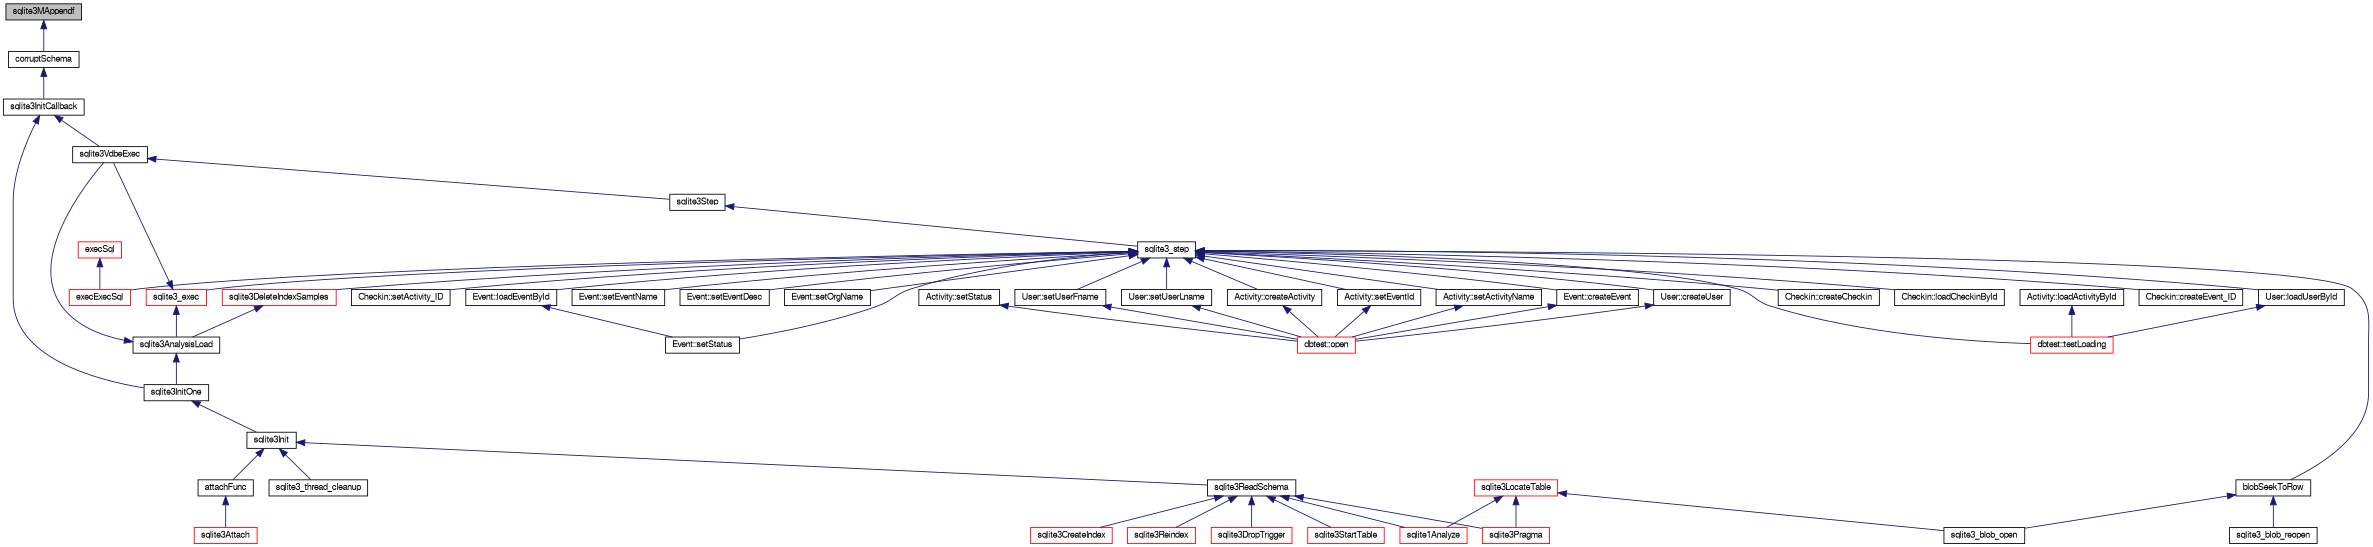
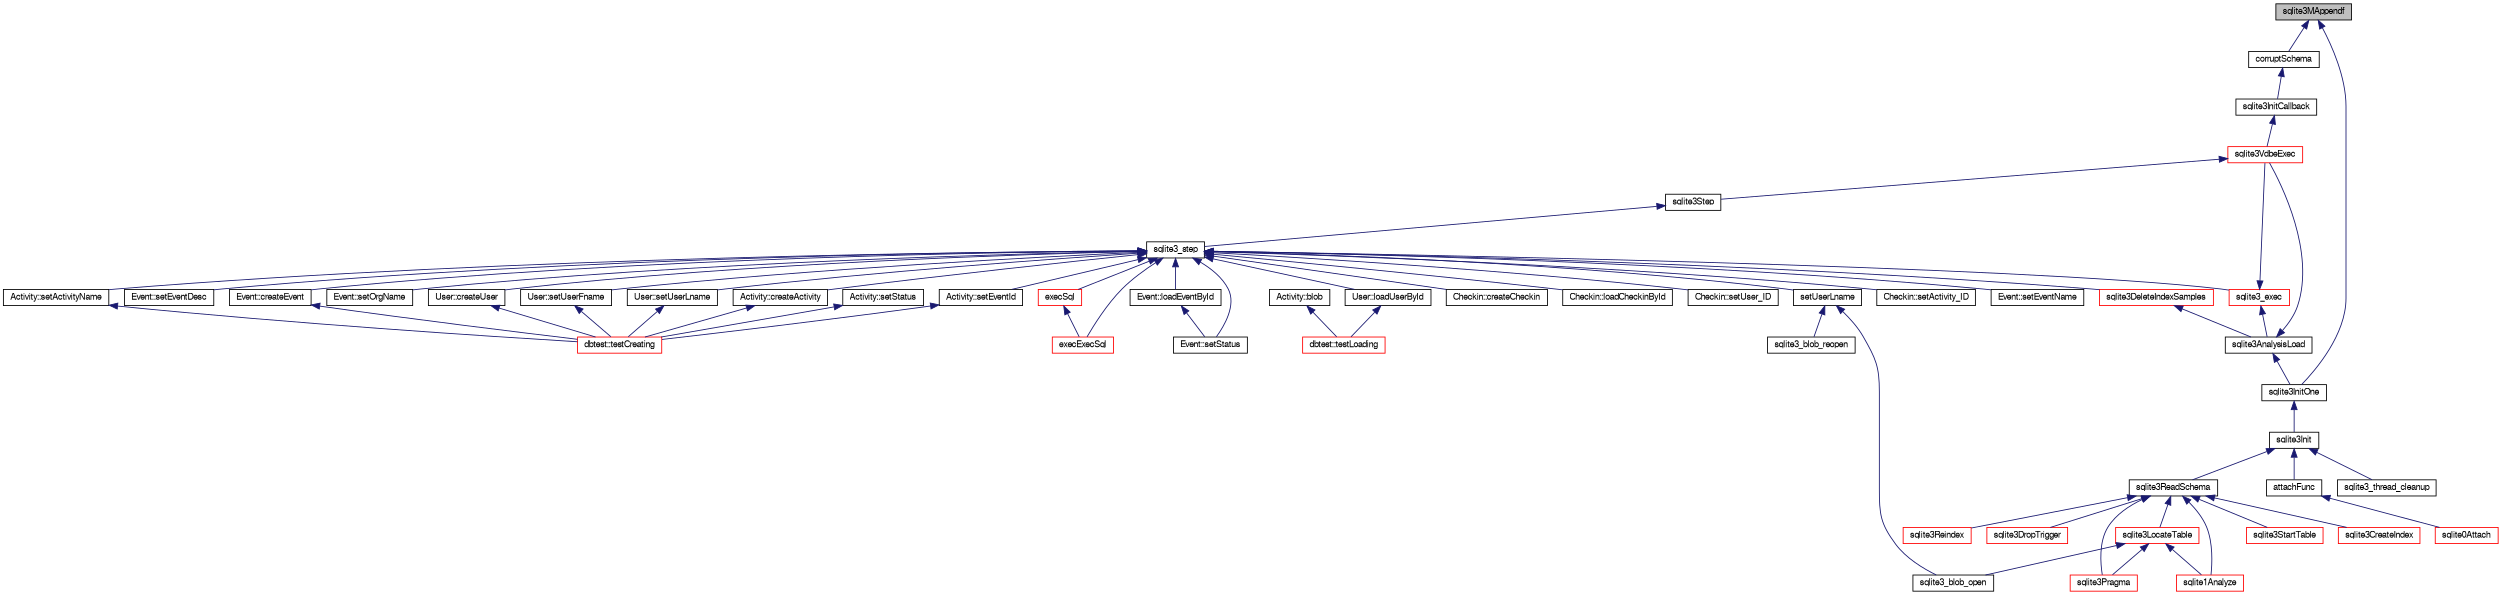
node "sqlite3VdbeExec": color black -> red
edge "sqlite3InitOne" -> "sqlite3InitCallback": now "sqlite3InitOne" -> "sqlite3MAppendf"
node "Activity::loadActivityById": label "Activity::loadActivityById" -> "Activity::blob"
node "Checkin::createEvent_ID": label "Checkin::createEvent_ID" -> "Checkin::setUser_ID"
edge "dbtest::testLoading" -> "sqlite3_step": now "execSql" -> "sqlite3_step"
node "dbtest::open": label "dbtest::open" -> "dbtest::testCreating"
node "blobSeekToRow": label "blobSeekToRow" -> "setUserLname"
edge "sqlite3LocateTable" -> "sqlite3ReadSchema": added
node "sqlite3Attach": label "sqlite3Attach" -> "sqlite0Attach"
